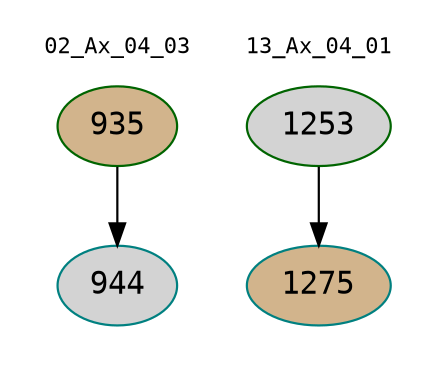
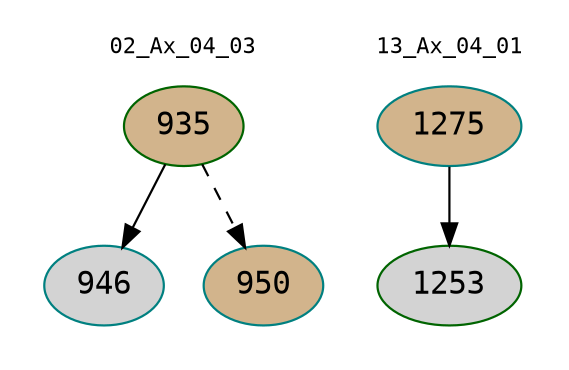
edge "1253" -> "1275": reversed
node "944": label "944" -> "946"
node "950": added
